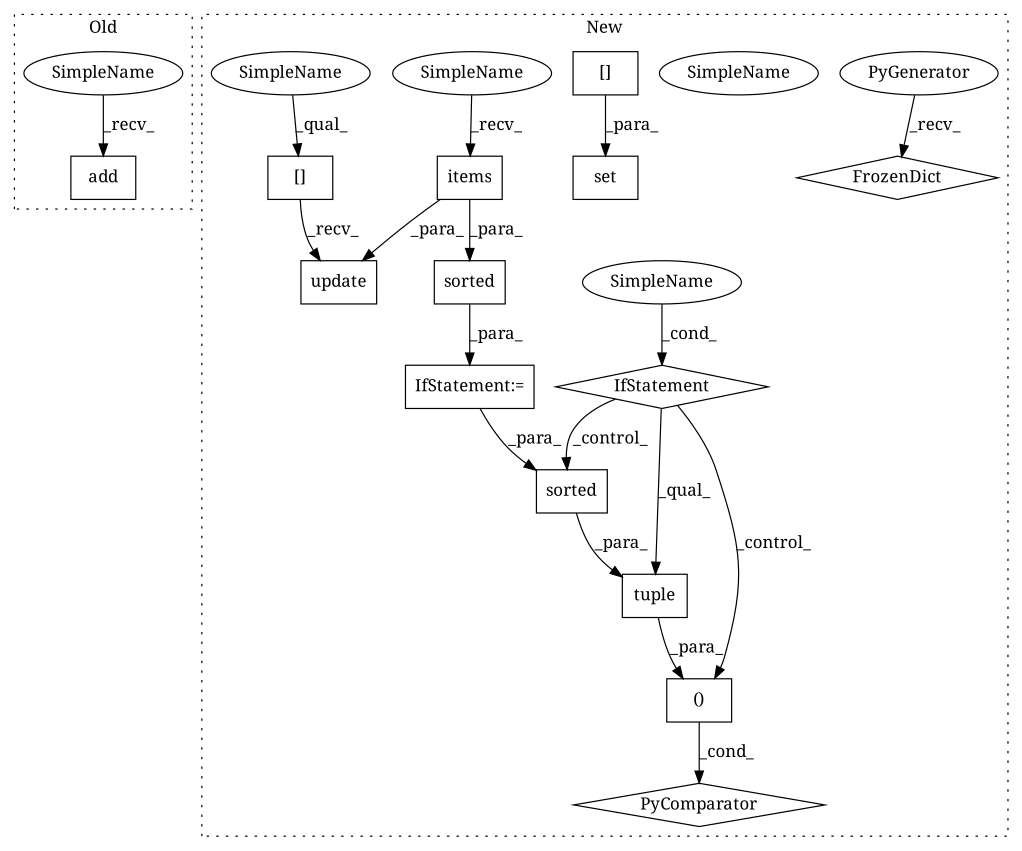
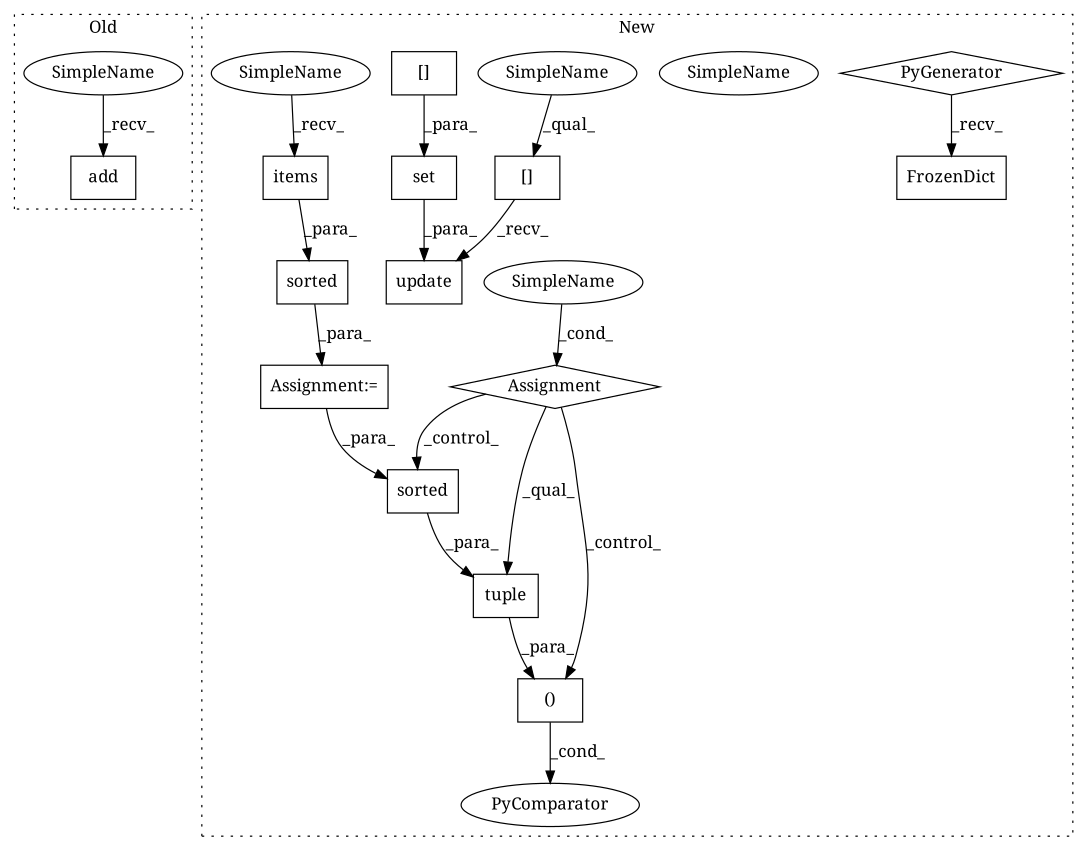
node "PyGenerator": shape ellipse -> diamond
node "FrozenDict": shape diamond -> box
edge "items" -> "update": now "set" -> "update"
node "IfStatement:=": label "IfStatement:=" -> "Assignment:="
node "IfStatement": label "IfStatement" -> "Assignment"
node "PyComparator": shape diamond -> ellipse
